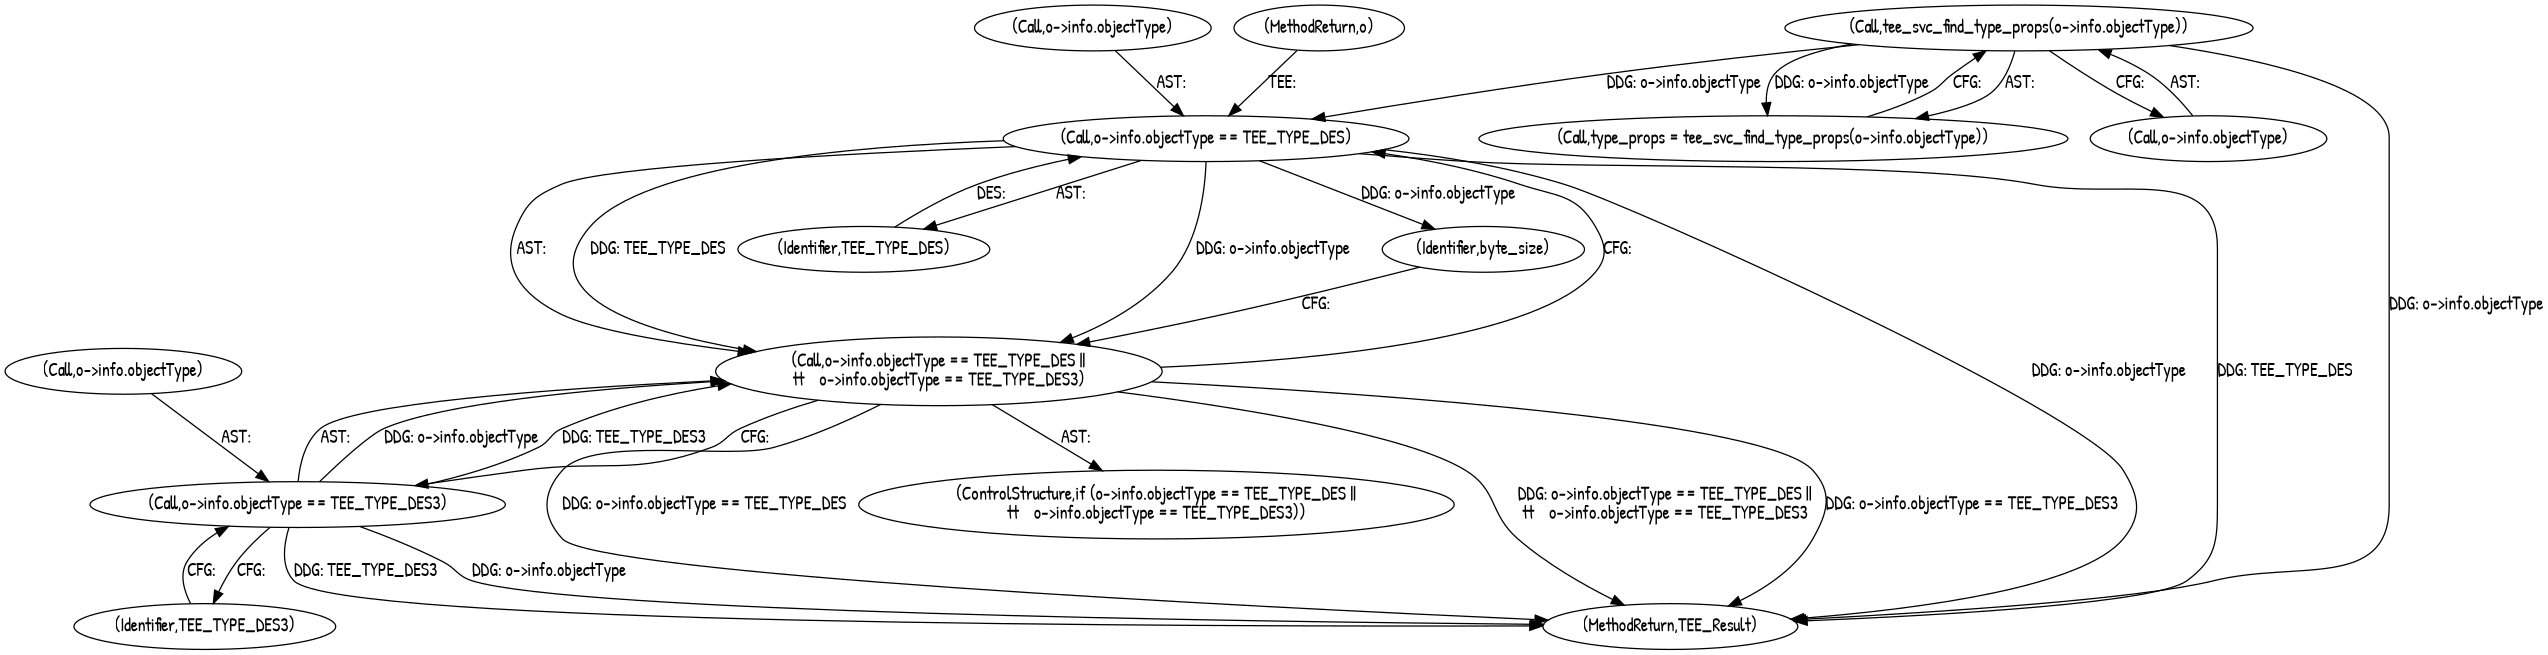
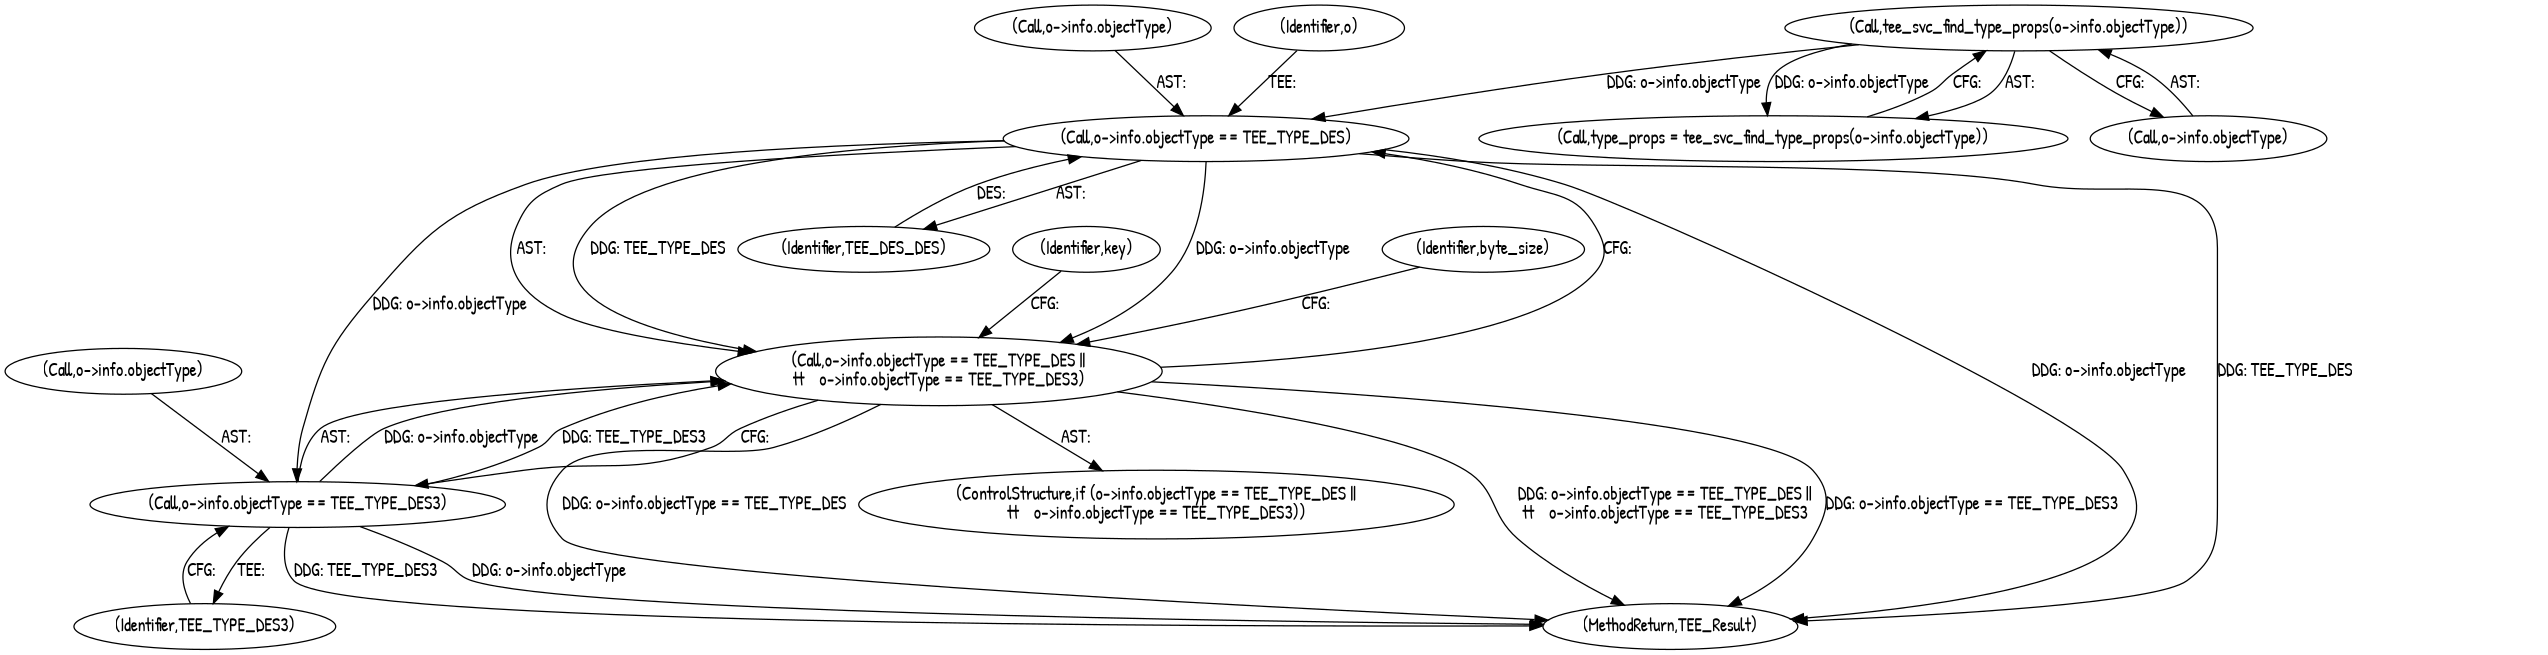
node "(MethodReturn,o)": label "(MethodReturn,o)" -> "(Identifier,o)"
edge "(Call,o->info.objectType == TEE_TYPE_DES)" -> "(Identifier,byte_size)": now "(Call,o->info.objectType == TEE_TYPE_DES)" -> "(Call,o->info.objectType == TEE_TYPE_DES3)"
node "(Identifier,TEE_TYPE_DES)": label "(Identifier,TEE_TYPE_DES)" -> "(Identifier,TEE_DES_DES)"
node "(Identifier,key)": added
edge "(Call,tee_svc_find_type_props(o->info.objectType))" -> "(MethodReturn,TEE_Result)": removed, label "DDG: o->info.objectType"
edge "(Call,o->info.objectType == TEE_TYPE_DES3)" -> "(Identifier,TEE_TYPE_DES3)": label "CFG: " -> "TEE: "
